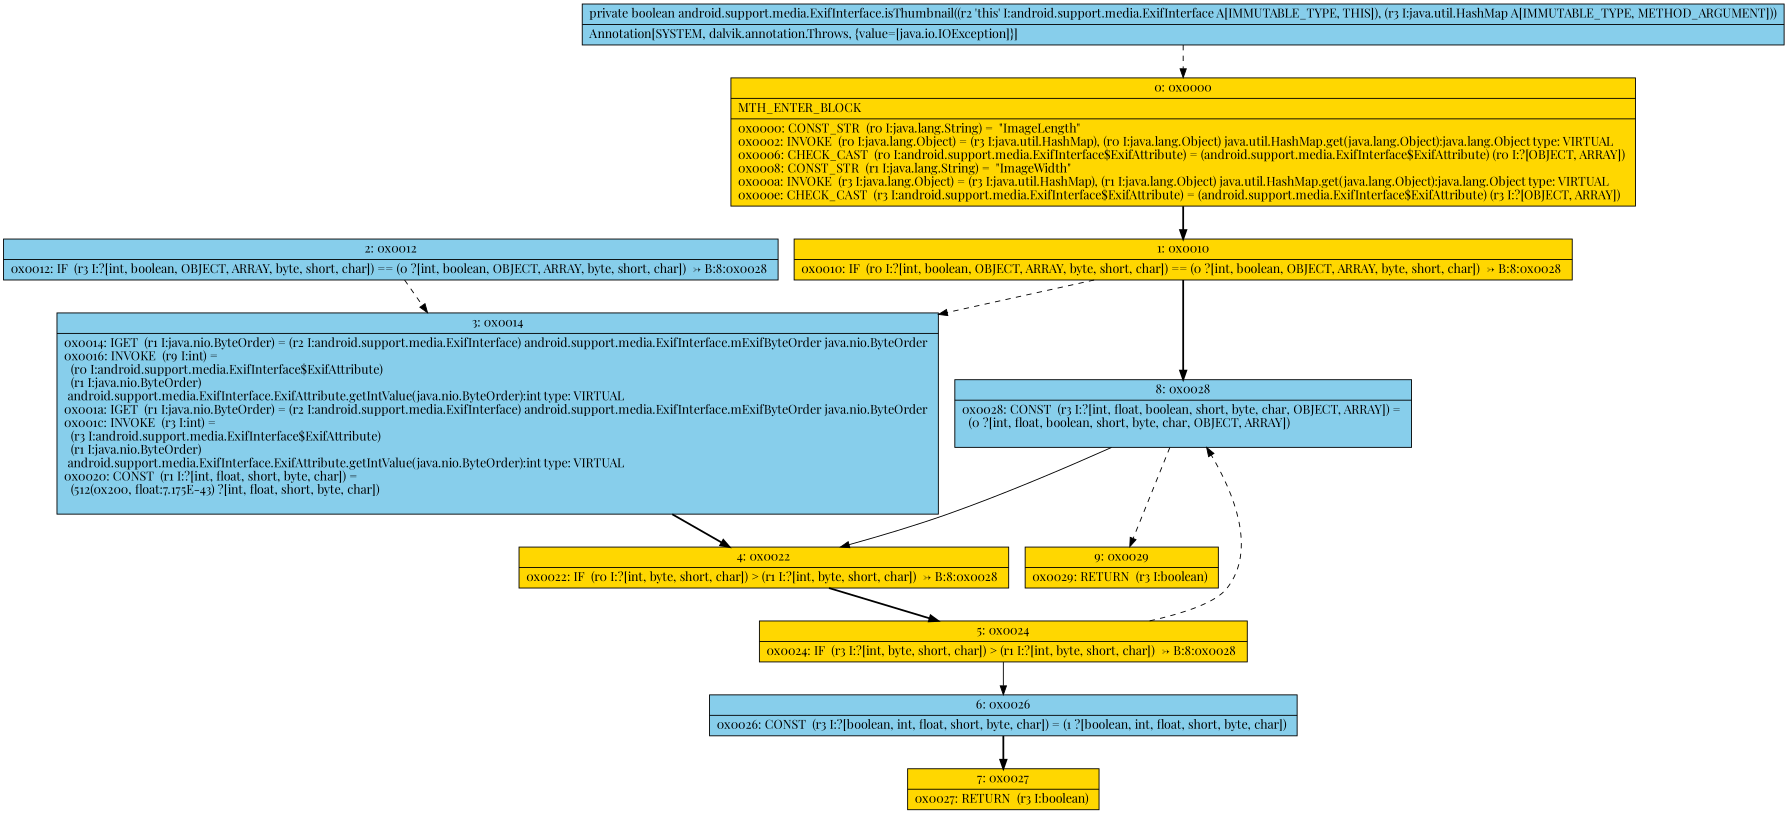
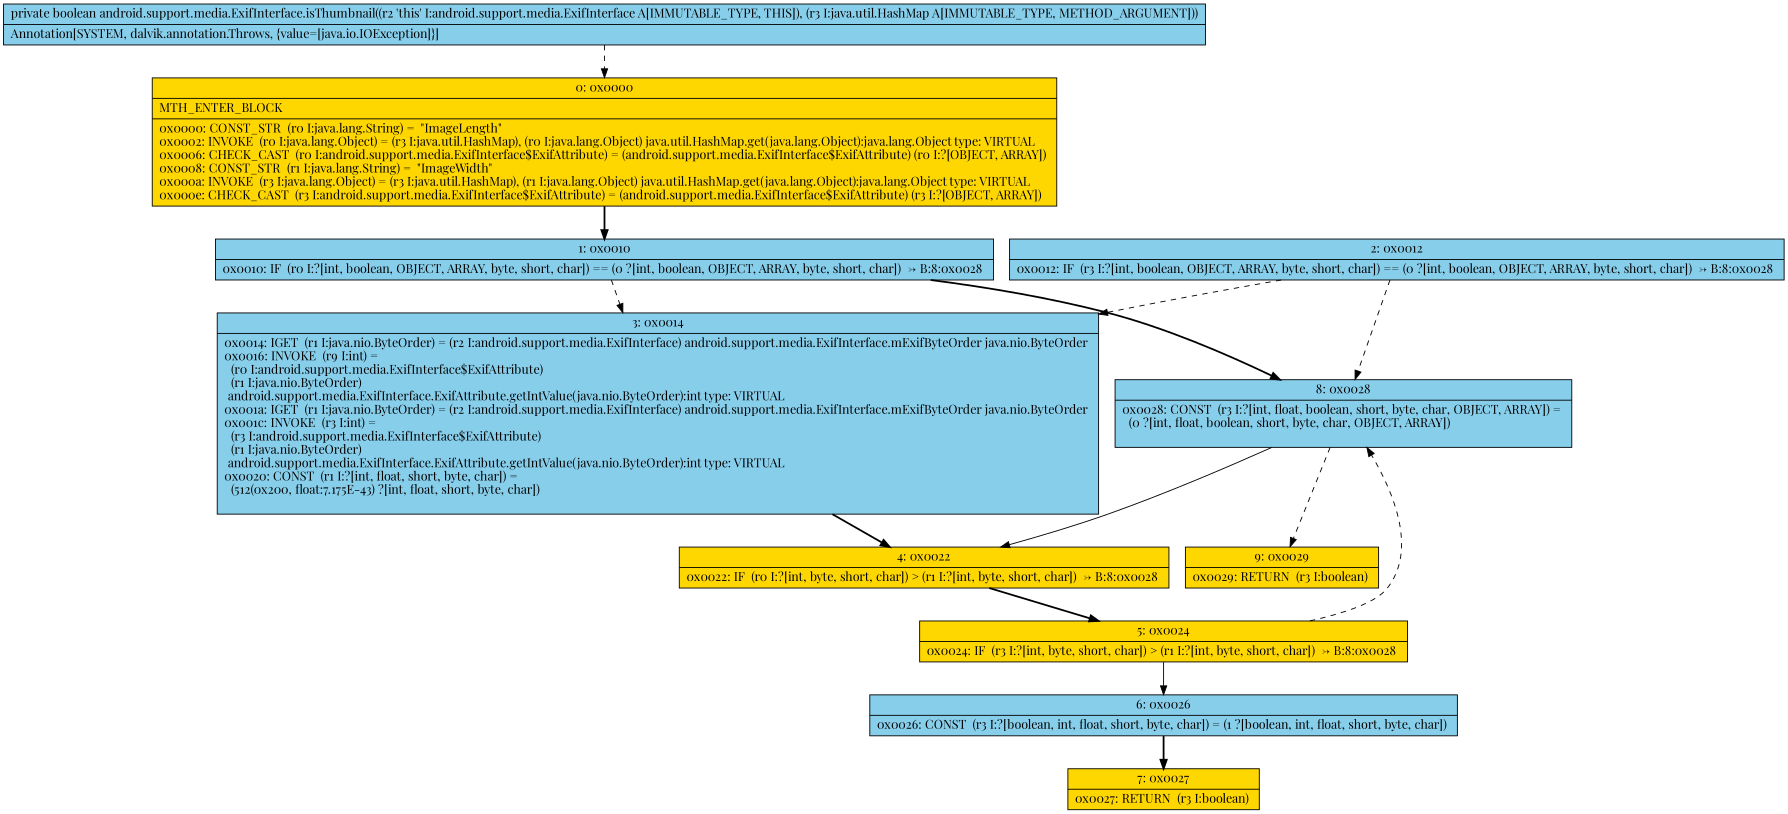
node "1: 0x0010": fillcolor gold -> skyblue
edge "2: 0x0012" -> "8: 0x0028": added
